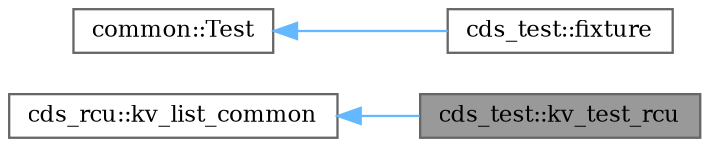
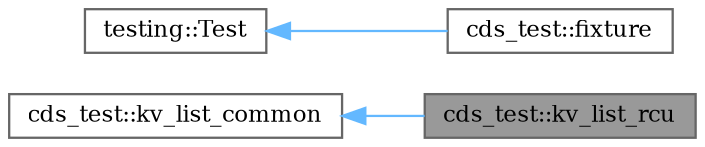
node "common::Test": label "common::Test" -> "testing::Test"
node "cds_rcu::kv_list_common": label "cds_rcu::kv_list_common" -> "cds_test::kv_list_common"
node "cds_test::kv_test_rcu": label "cds_test::kv_test_rcu" -> "cds_test::kv_list_rcu"
